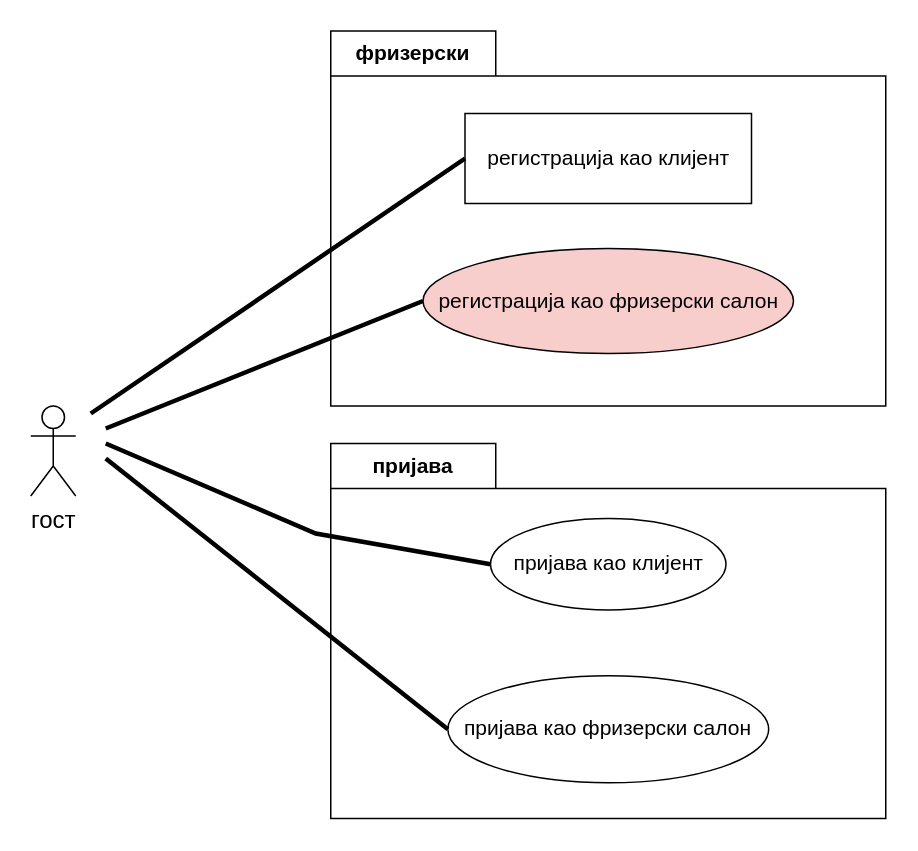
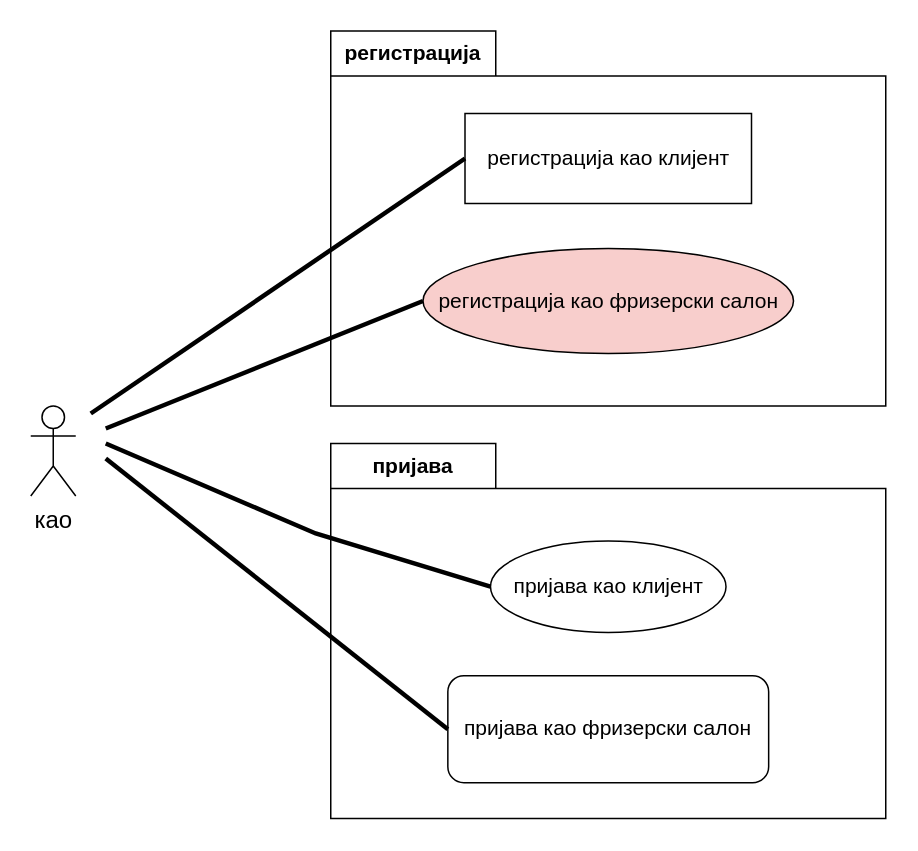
node "фризерски": label "фризерски" -> "регистрација"
node "гост": label "гост" -> "као"
node "пријава као клијент": moved (608, 564) -> (608, 586)
node "пријава као фризерски салон": shape ellipse -> rounded rectangle
